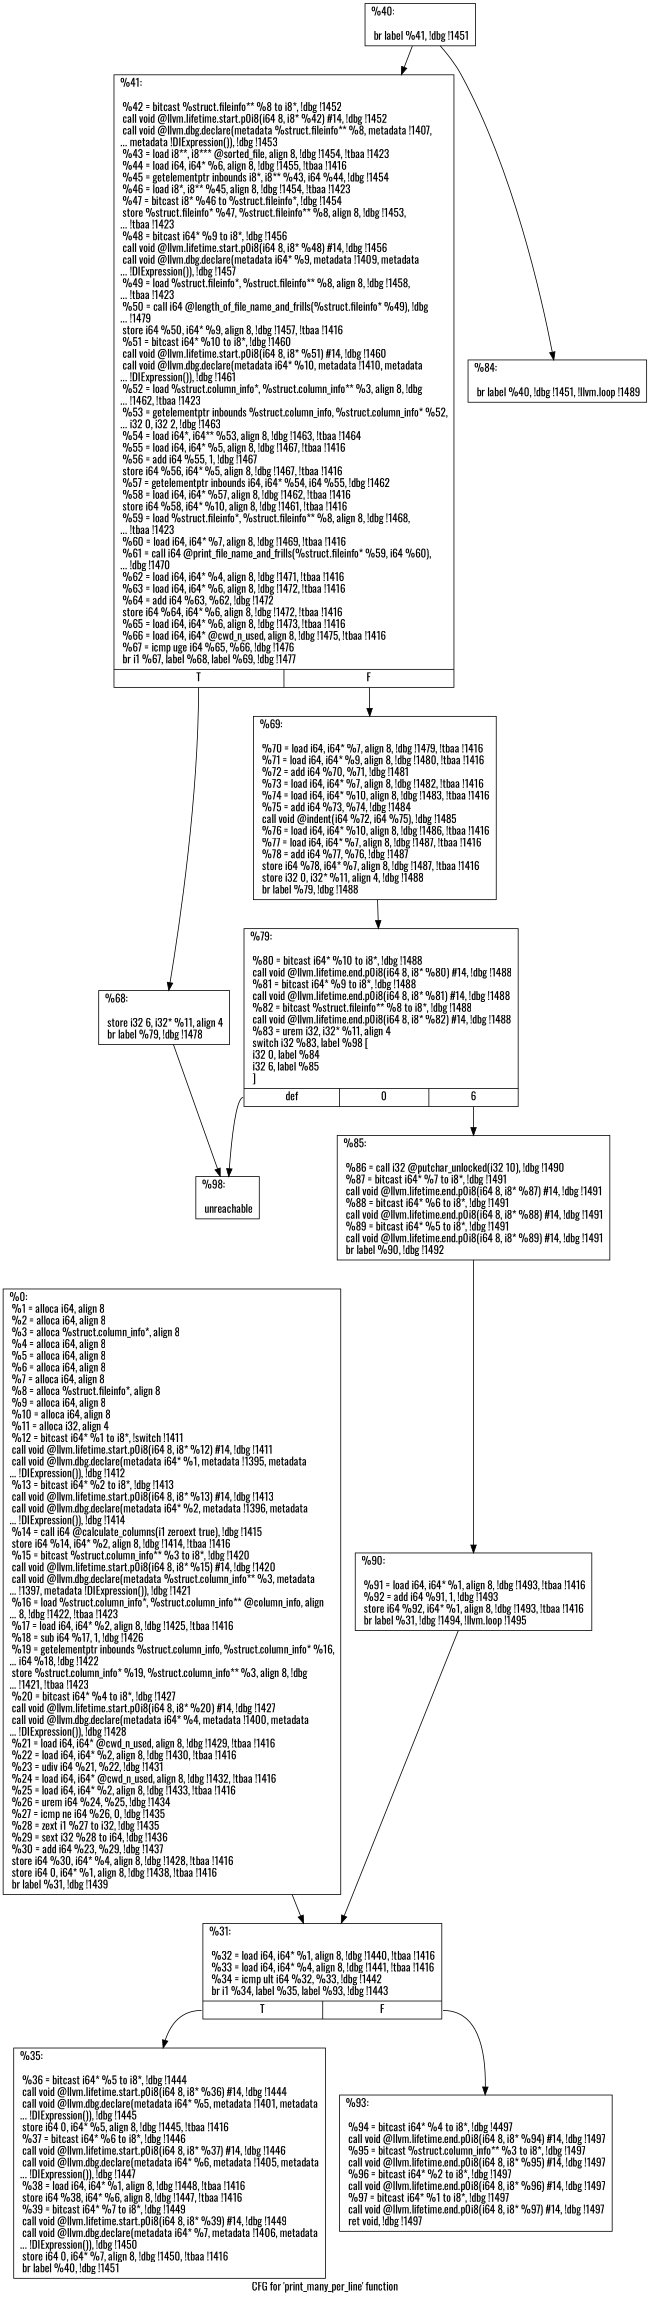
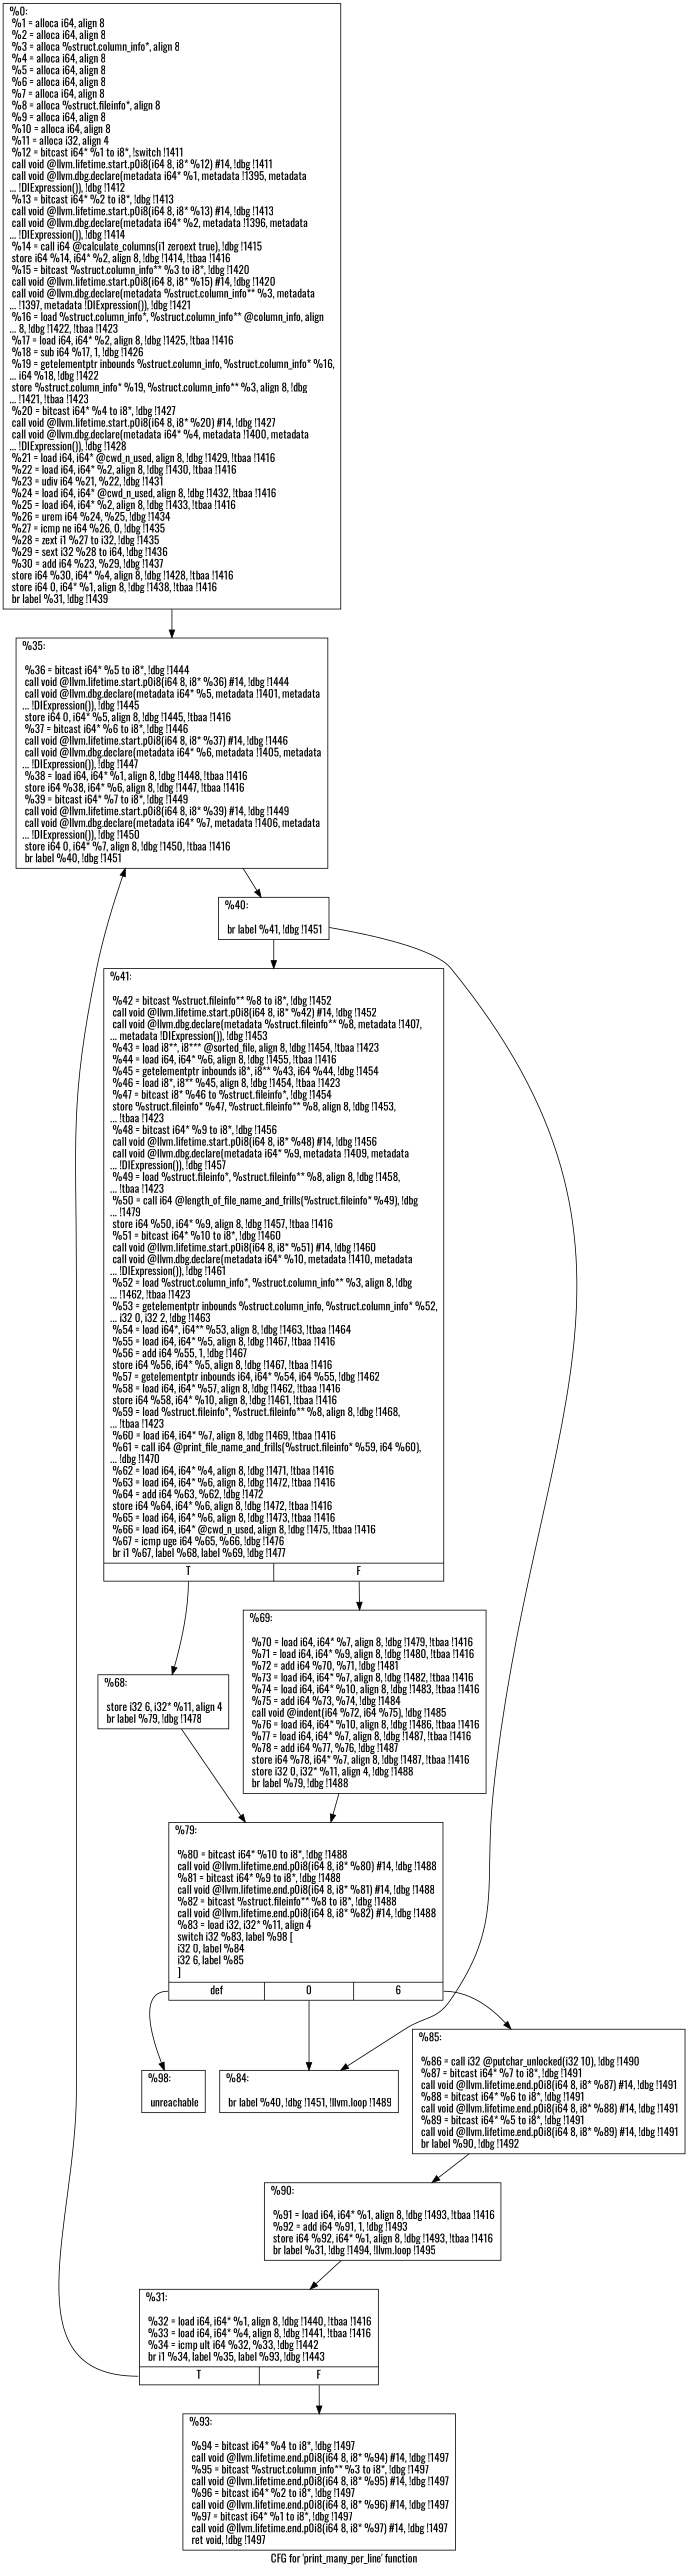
edge "%35:" -> "%40:": added
node "%79:": text "%83 = urem i32, i32* %11, align 4" -> "%83 = load i32, i32* %11, align 4"
edge "%68:" -> "%98:": now "%68:" -> "%79:"
edge "%0:" -> "%31:": now "%0:" -> "%35:"
edge "%79:" -> "%84:": added
node "%93:": text "%94 = bitcast i64* %4 to i8*, !dbg !4497" -> "%94 = bitcast i64* %4 to i8*, !dbg !1497"
